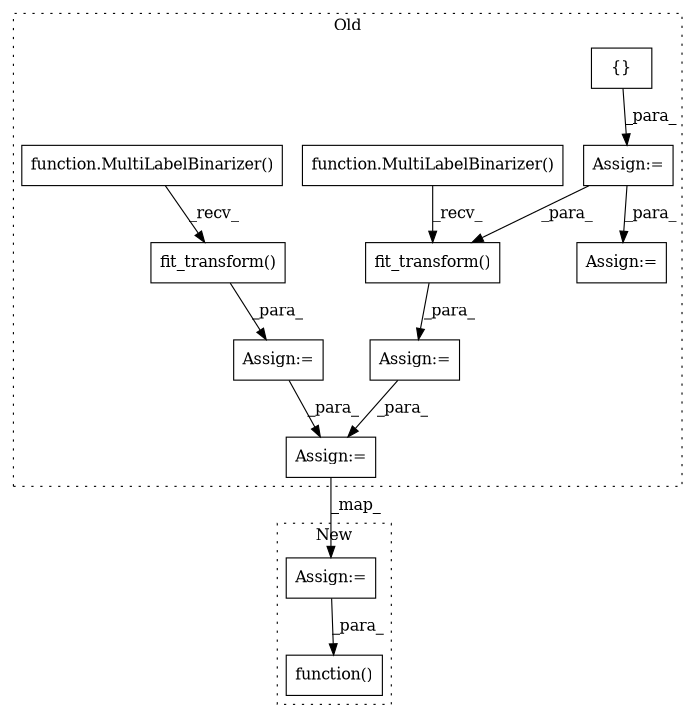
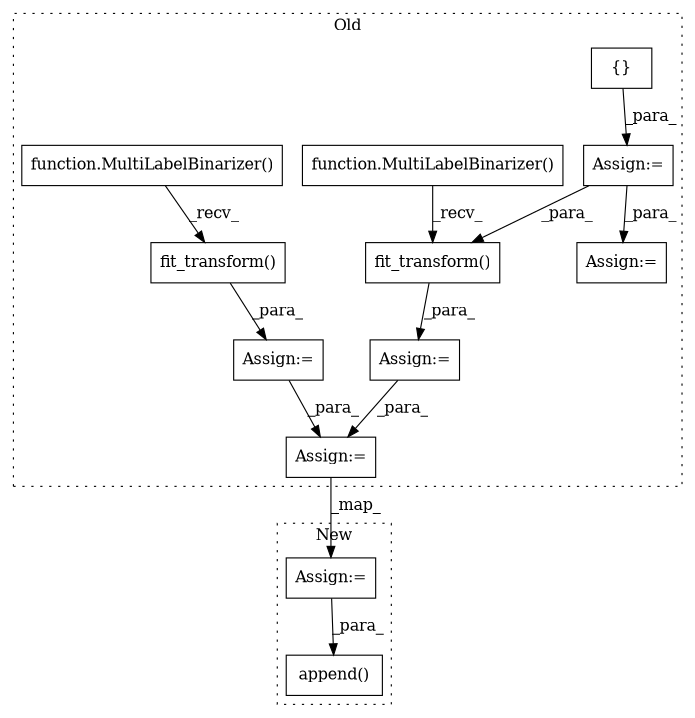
node "function()": label "function()" -> "append()"
